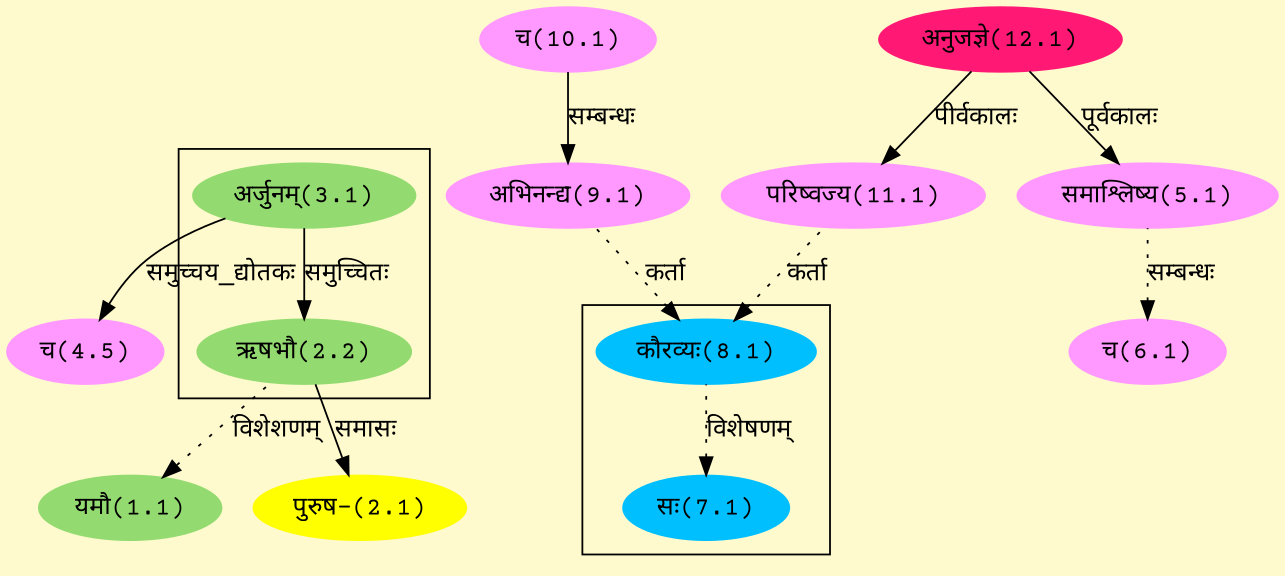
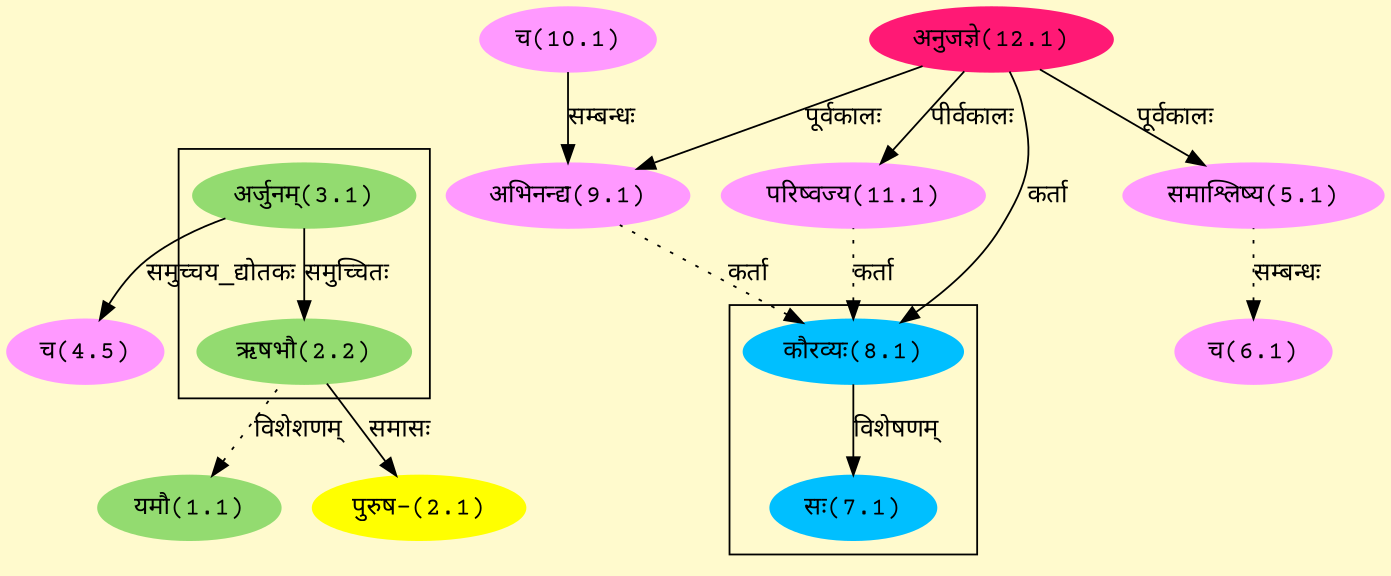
edge "अनुजज्ञे(12.1)" -> "अभिनन्द्य(9.1)": added, label "पूर्वकालः"
edge "अनुजज्ञे(12.1)" -> "कौरव्यः(8.1)": added, label "कर्ता"
edge "कौरव्यः(8.1)" -> "सः(7.1)": style dotted -> solid
